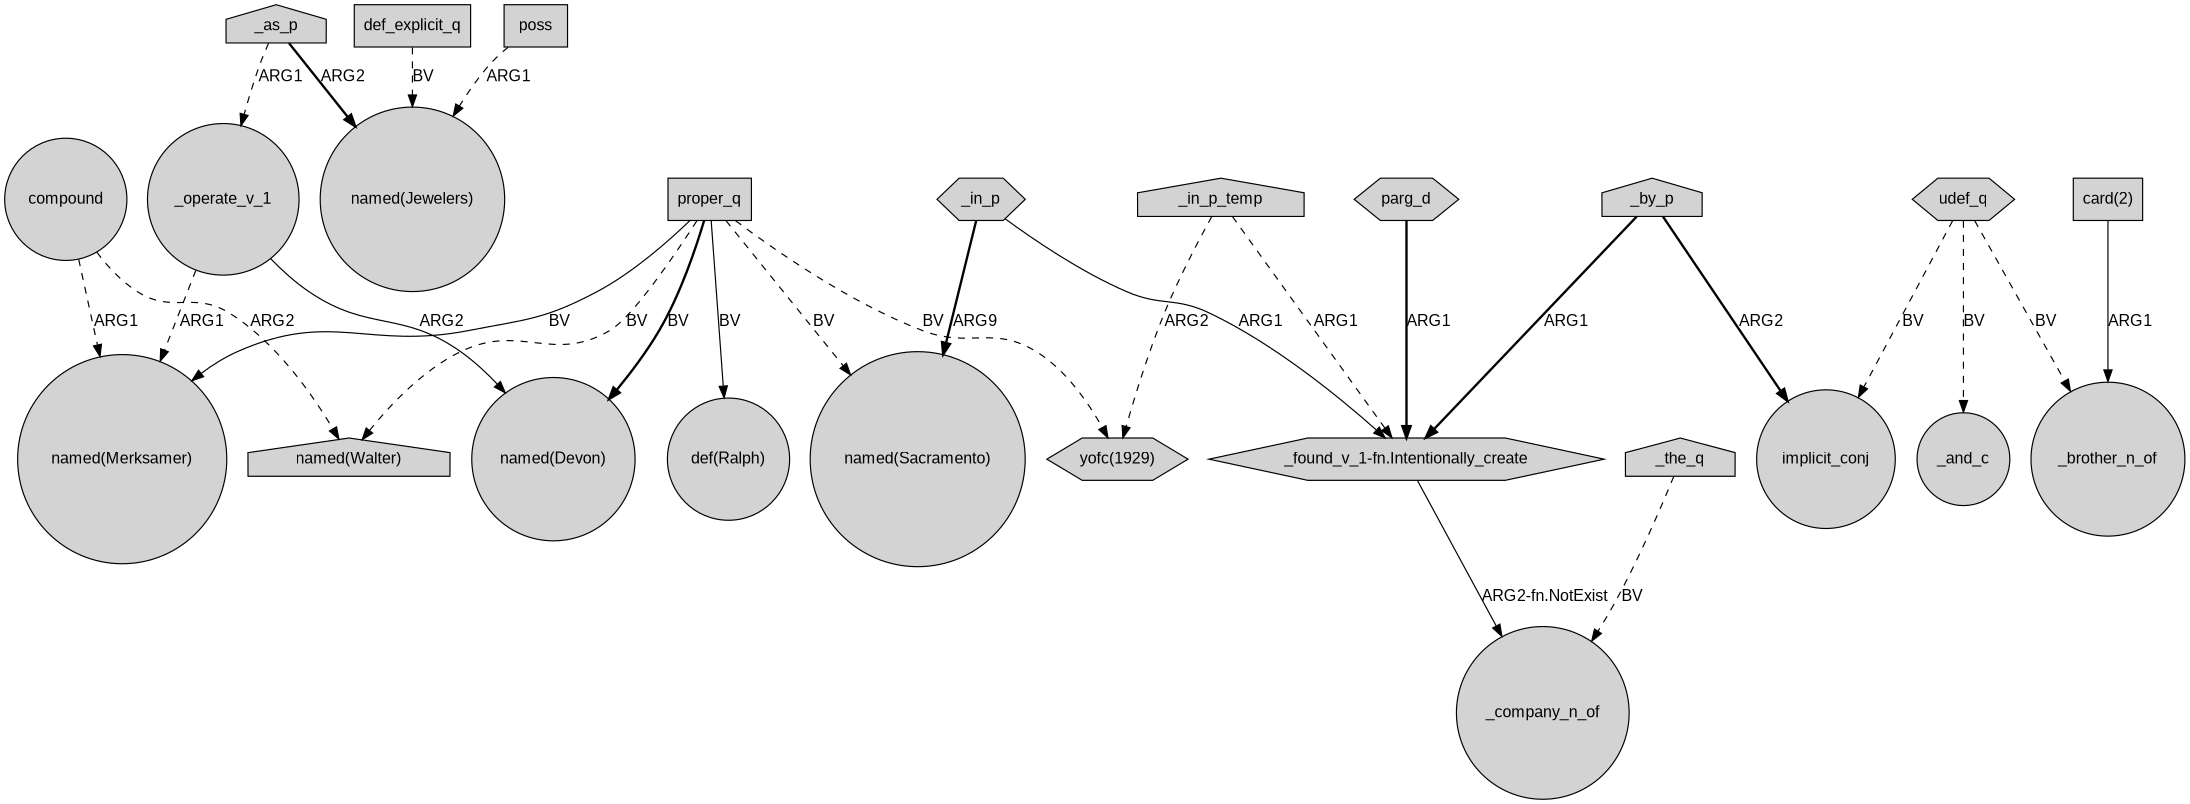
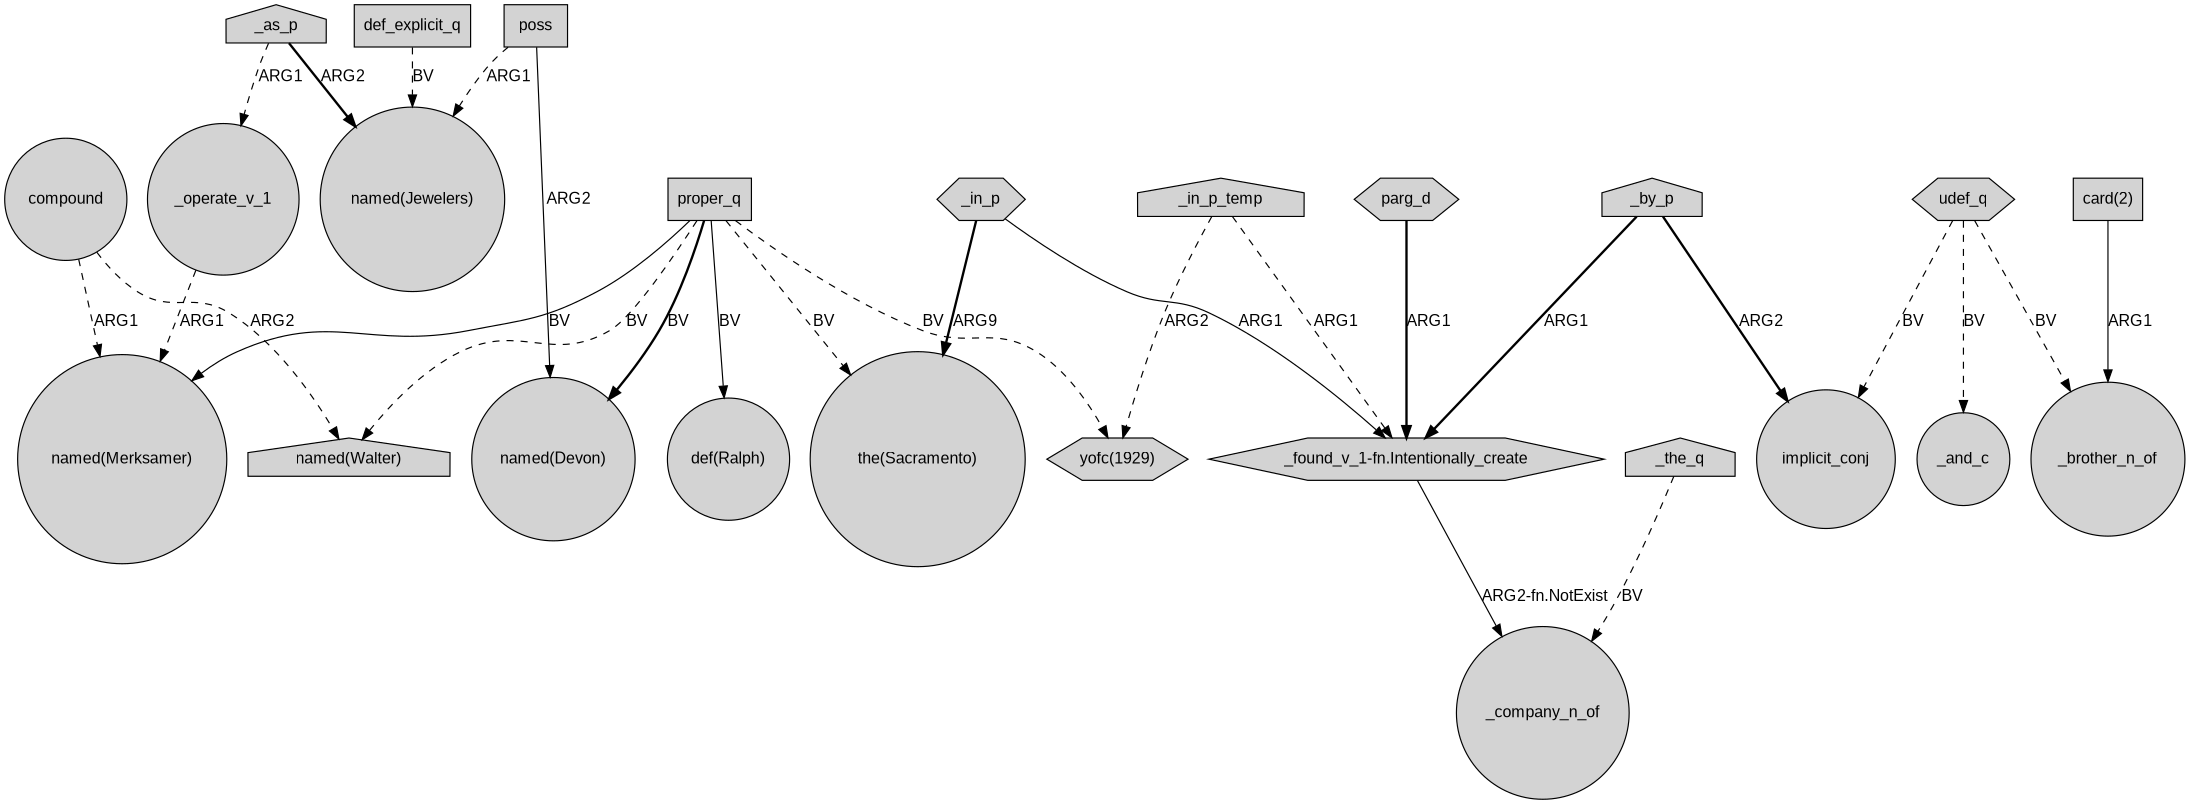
edge "_operate_v_1" -> "named(Devon)": now "poss" -> "named(Devon)"
node "named(Sacramento)": label "named(Sacramento)" -> "the(Sacramento)"
